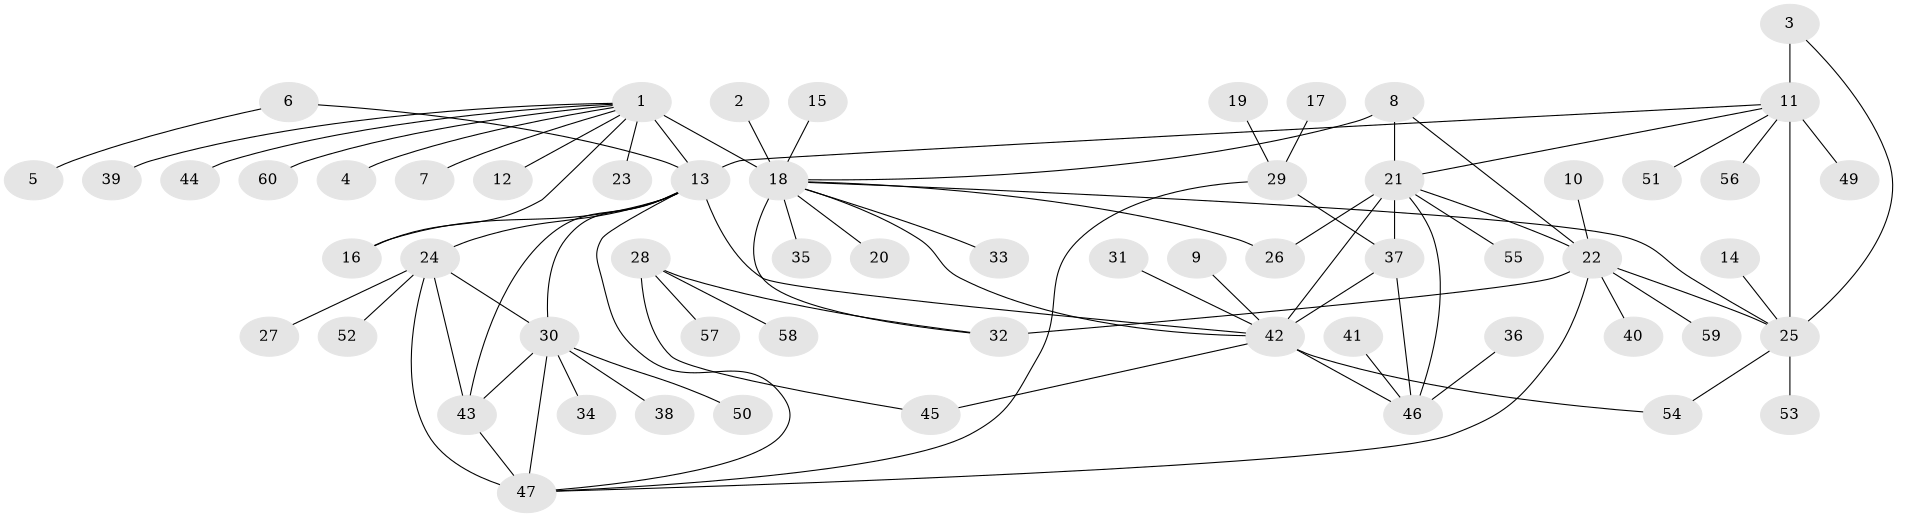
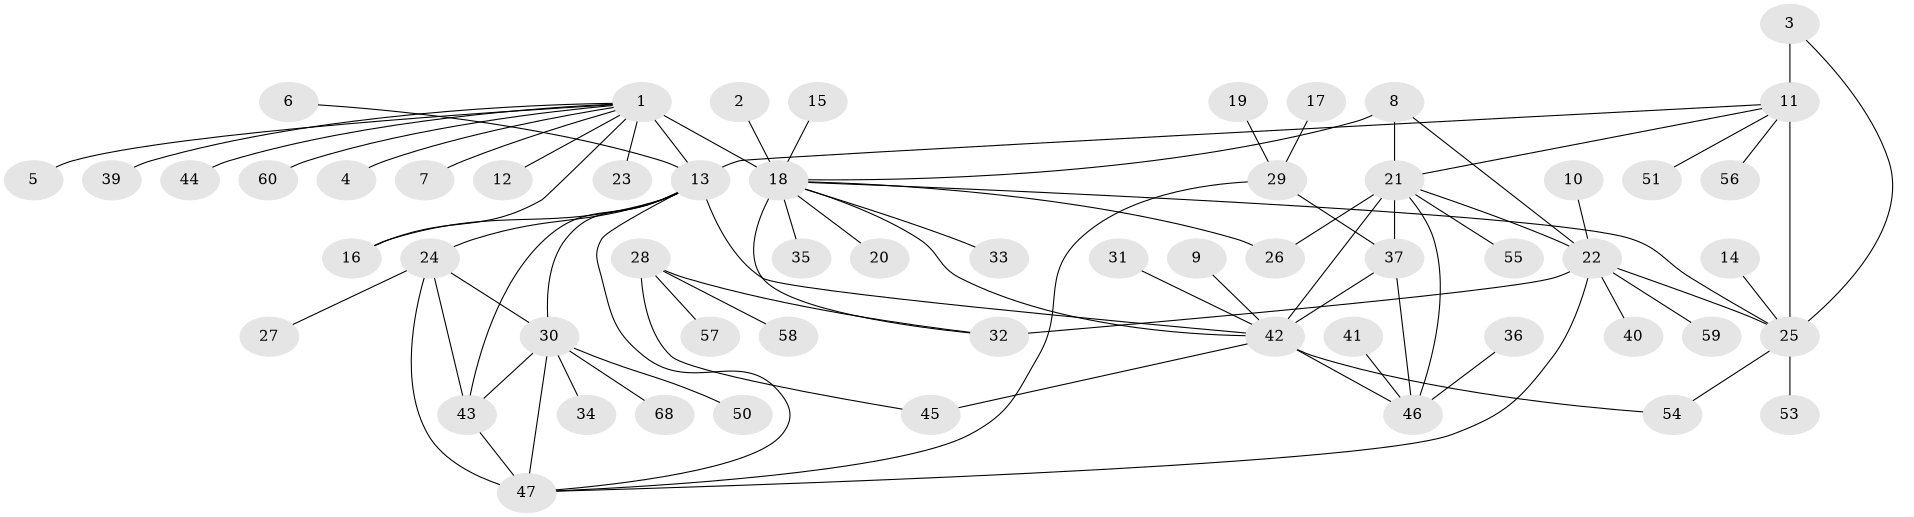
edge "6" -- "5": now "1" -- "5"
node "49": removed
node "52": removed
node "38": label "38" -> "68"
